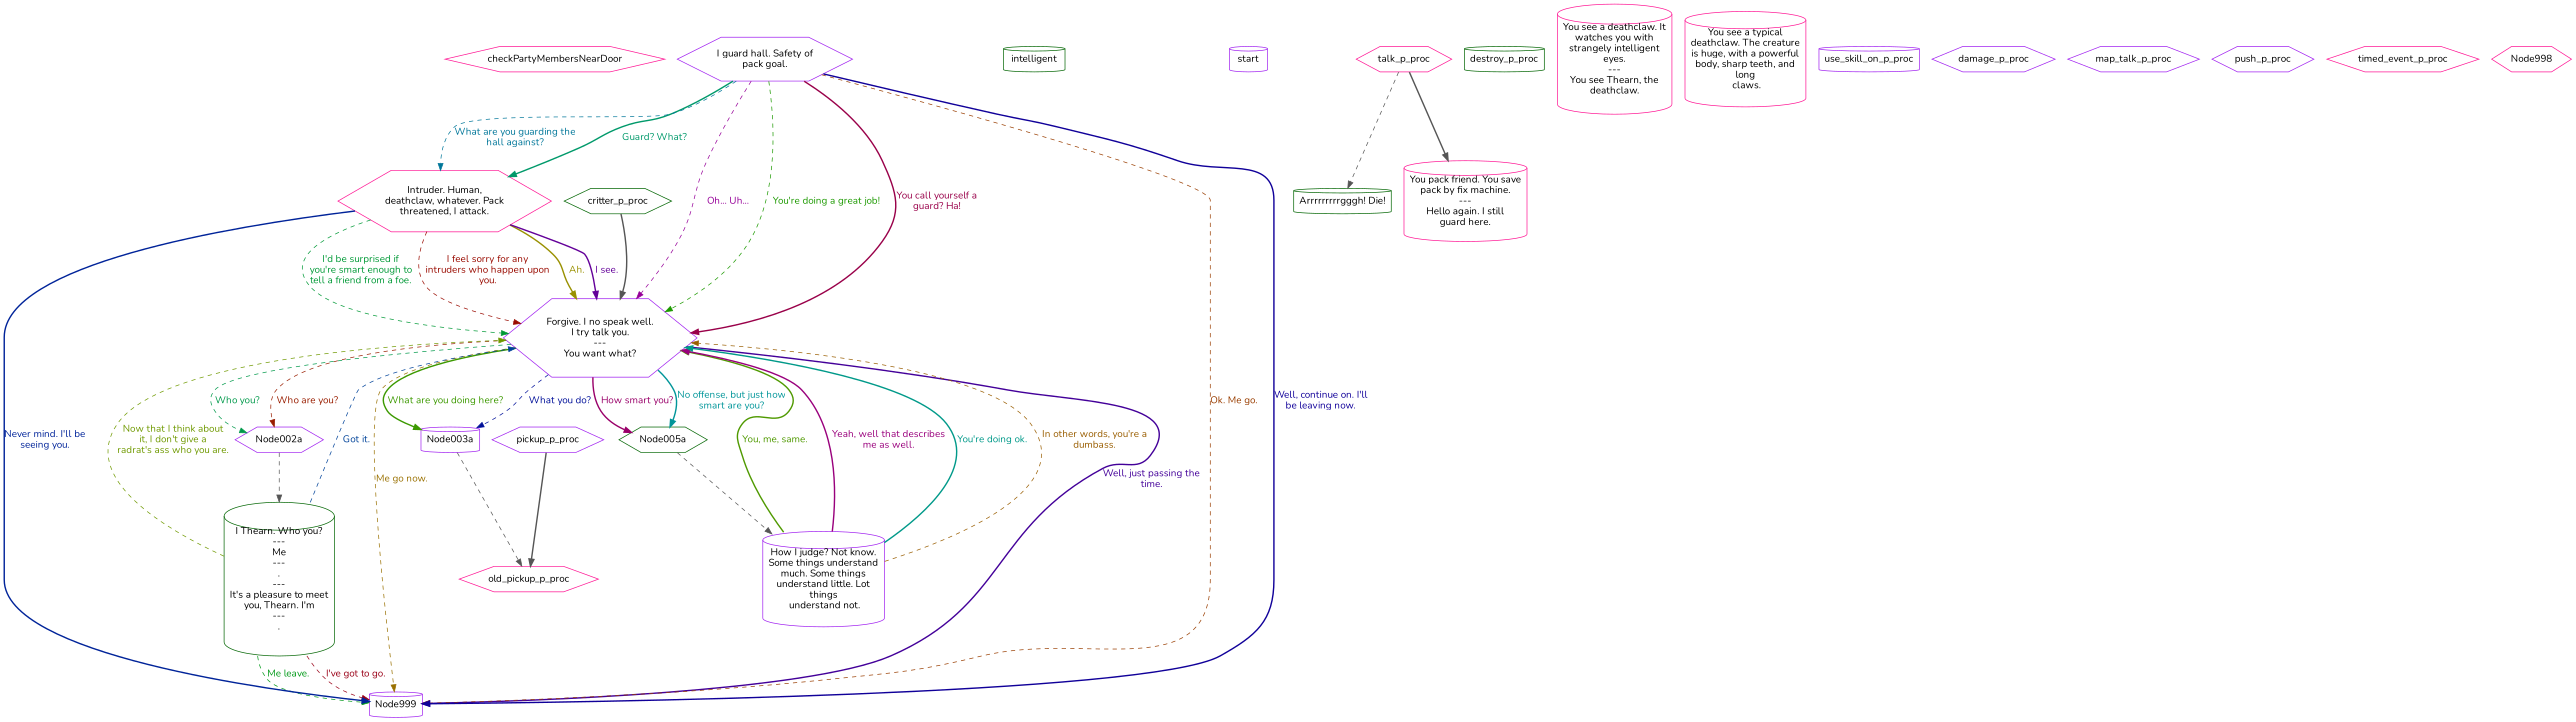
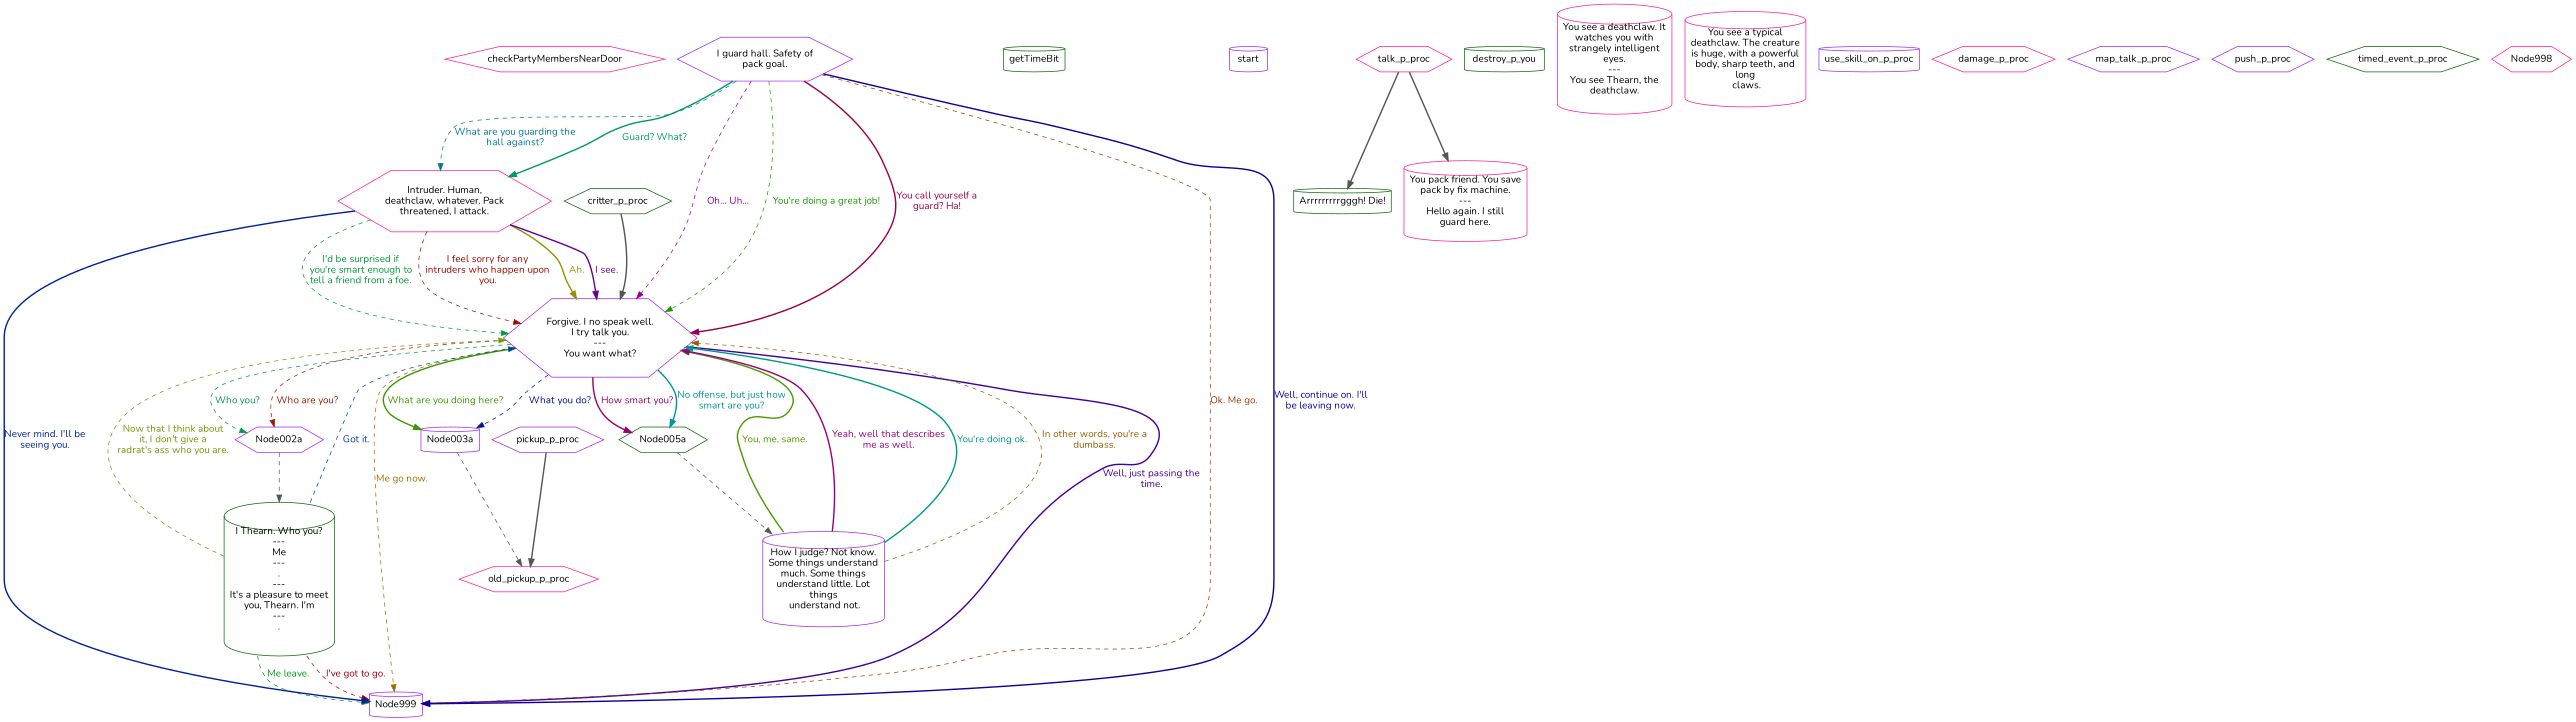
node "intelligent": label "intelligent" -> "getTimeBit"
node "destroy_p_proc": label "destroy_p_proc" -> "destroy_p_you"
node "damage_p_proc": color purple -> deeppink
node "timed_event_p_proc": color deeppink -> darkgreen
edge "talk_p_proc" -> "Arrrrrrrrrgggh! Die!": style dashed -> bold
